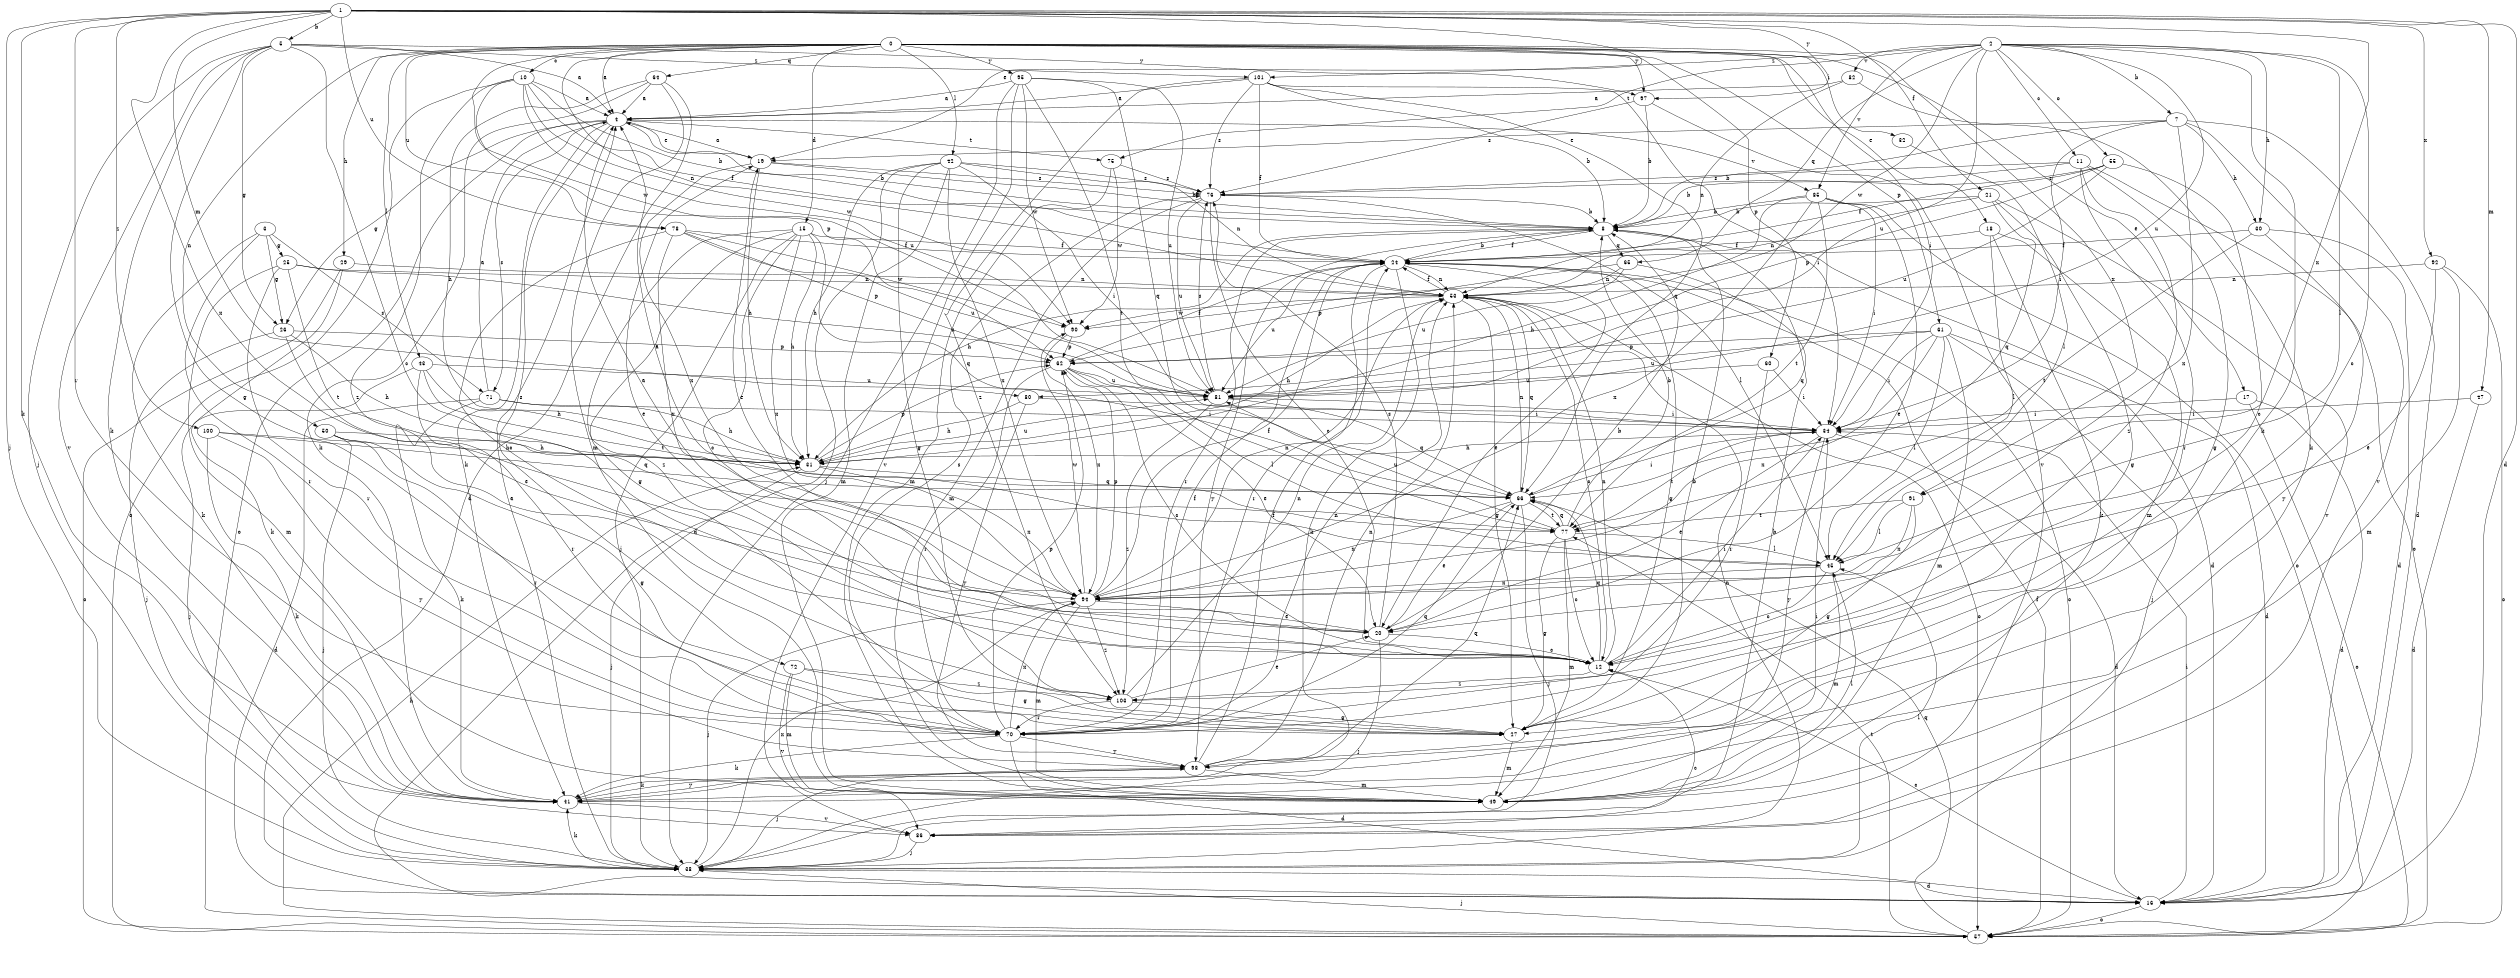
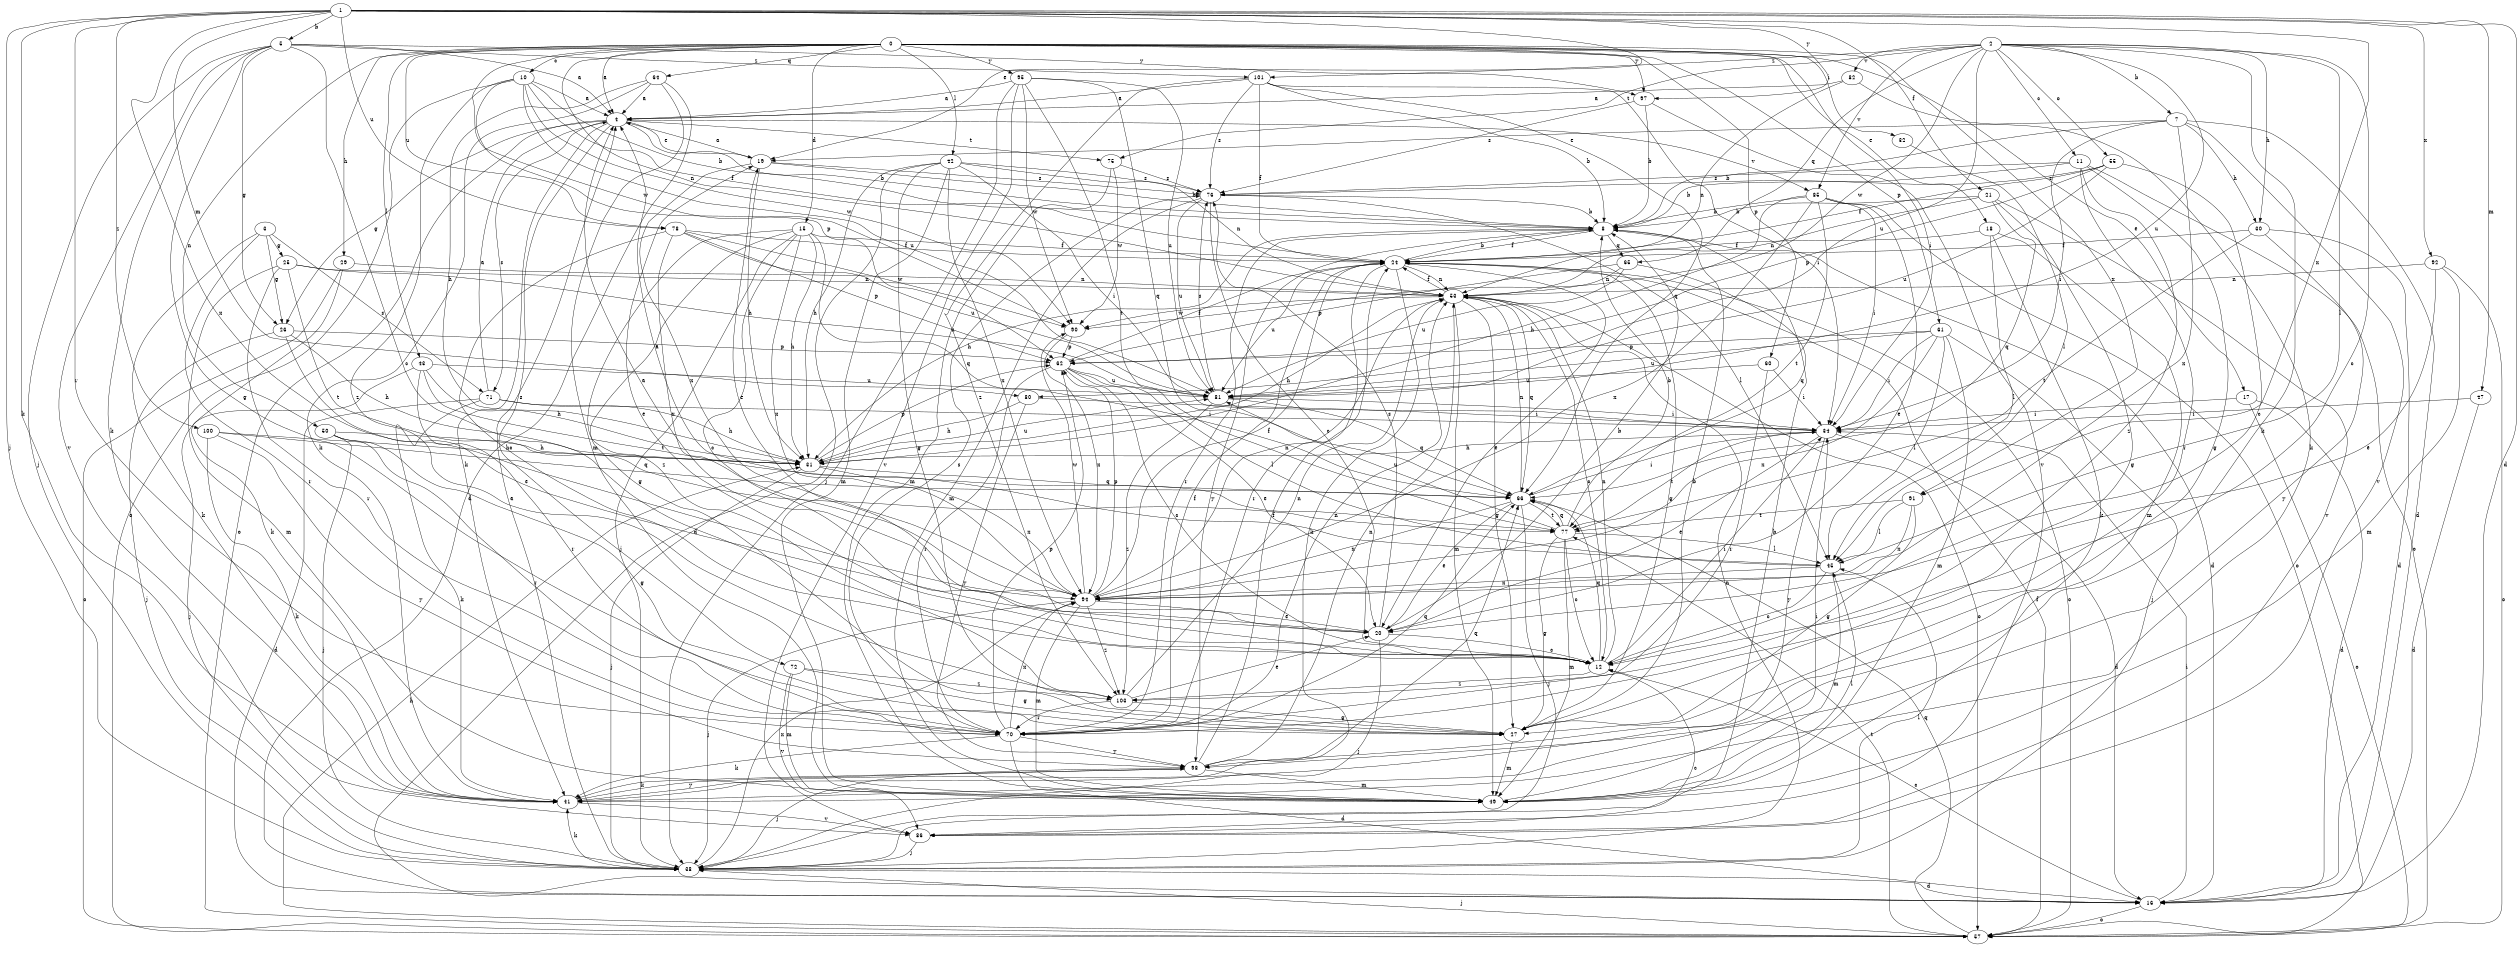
edge "53" -> "49": added, label "m"
edge "61" -> "16": removed, label "d"
